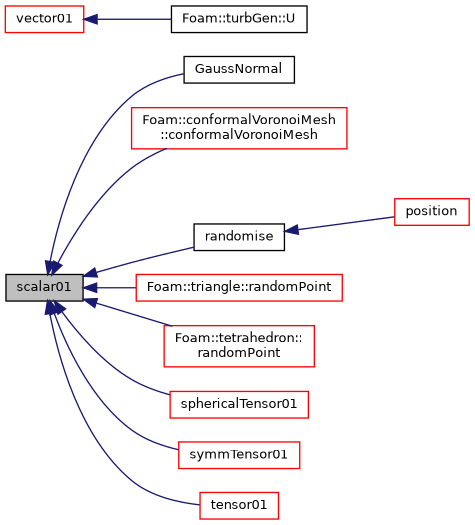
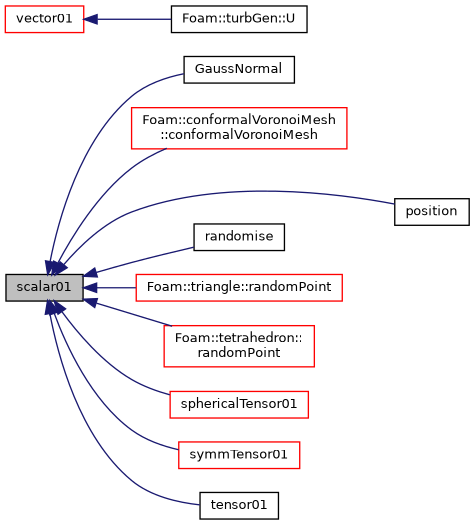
node "position": color red -> black
edge "position" -> "randomise": now "position" -> "scalar01"
node "tensor01": color red -> black
